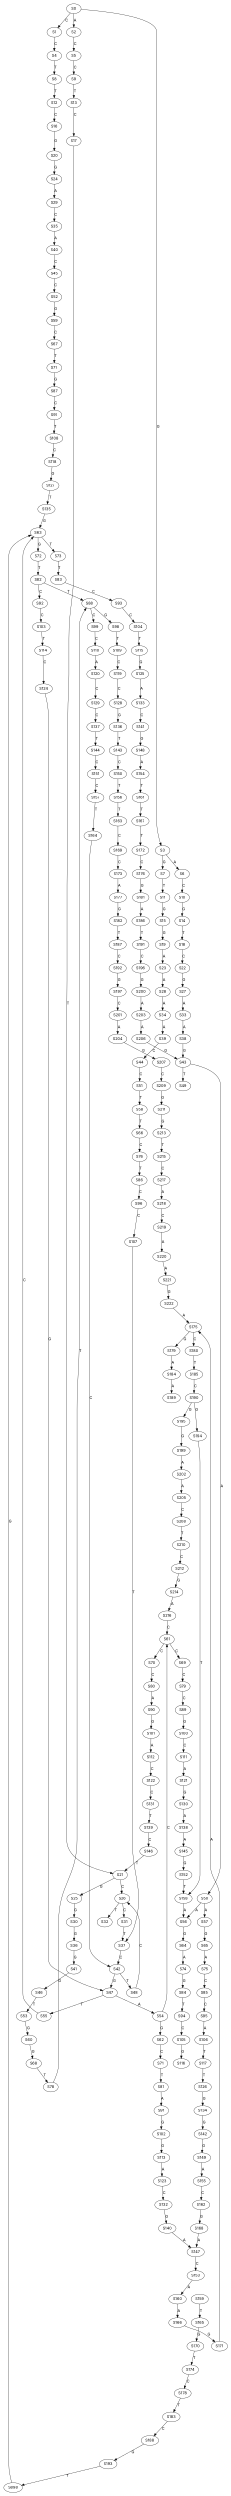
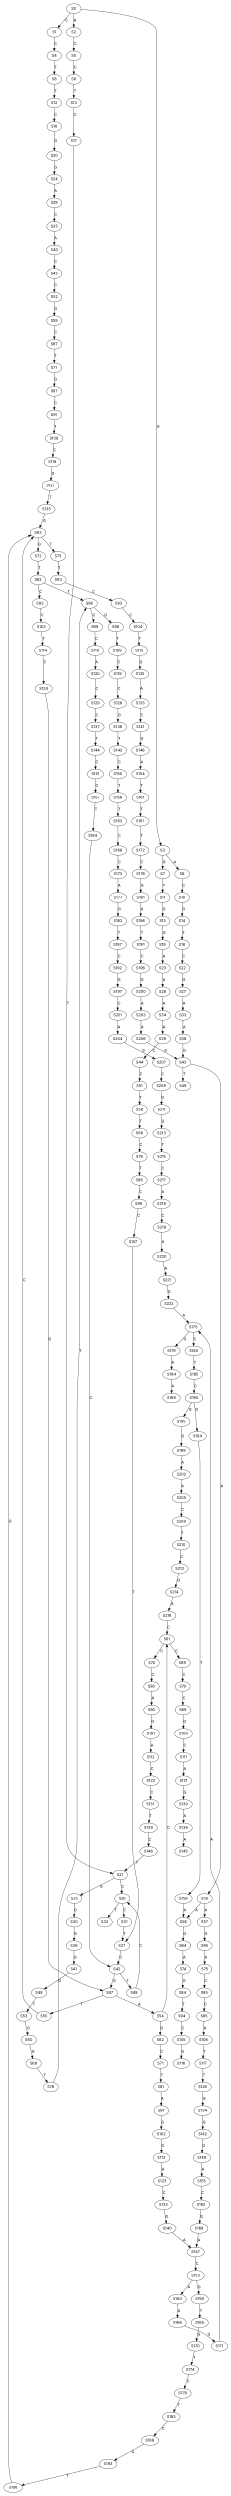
node "S152": removed
edge "S153" -> "S159": added, label "G"
node "S898": label "S898" -> "S198"
